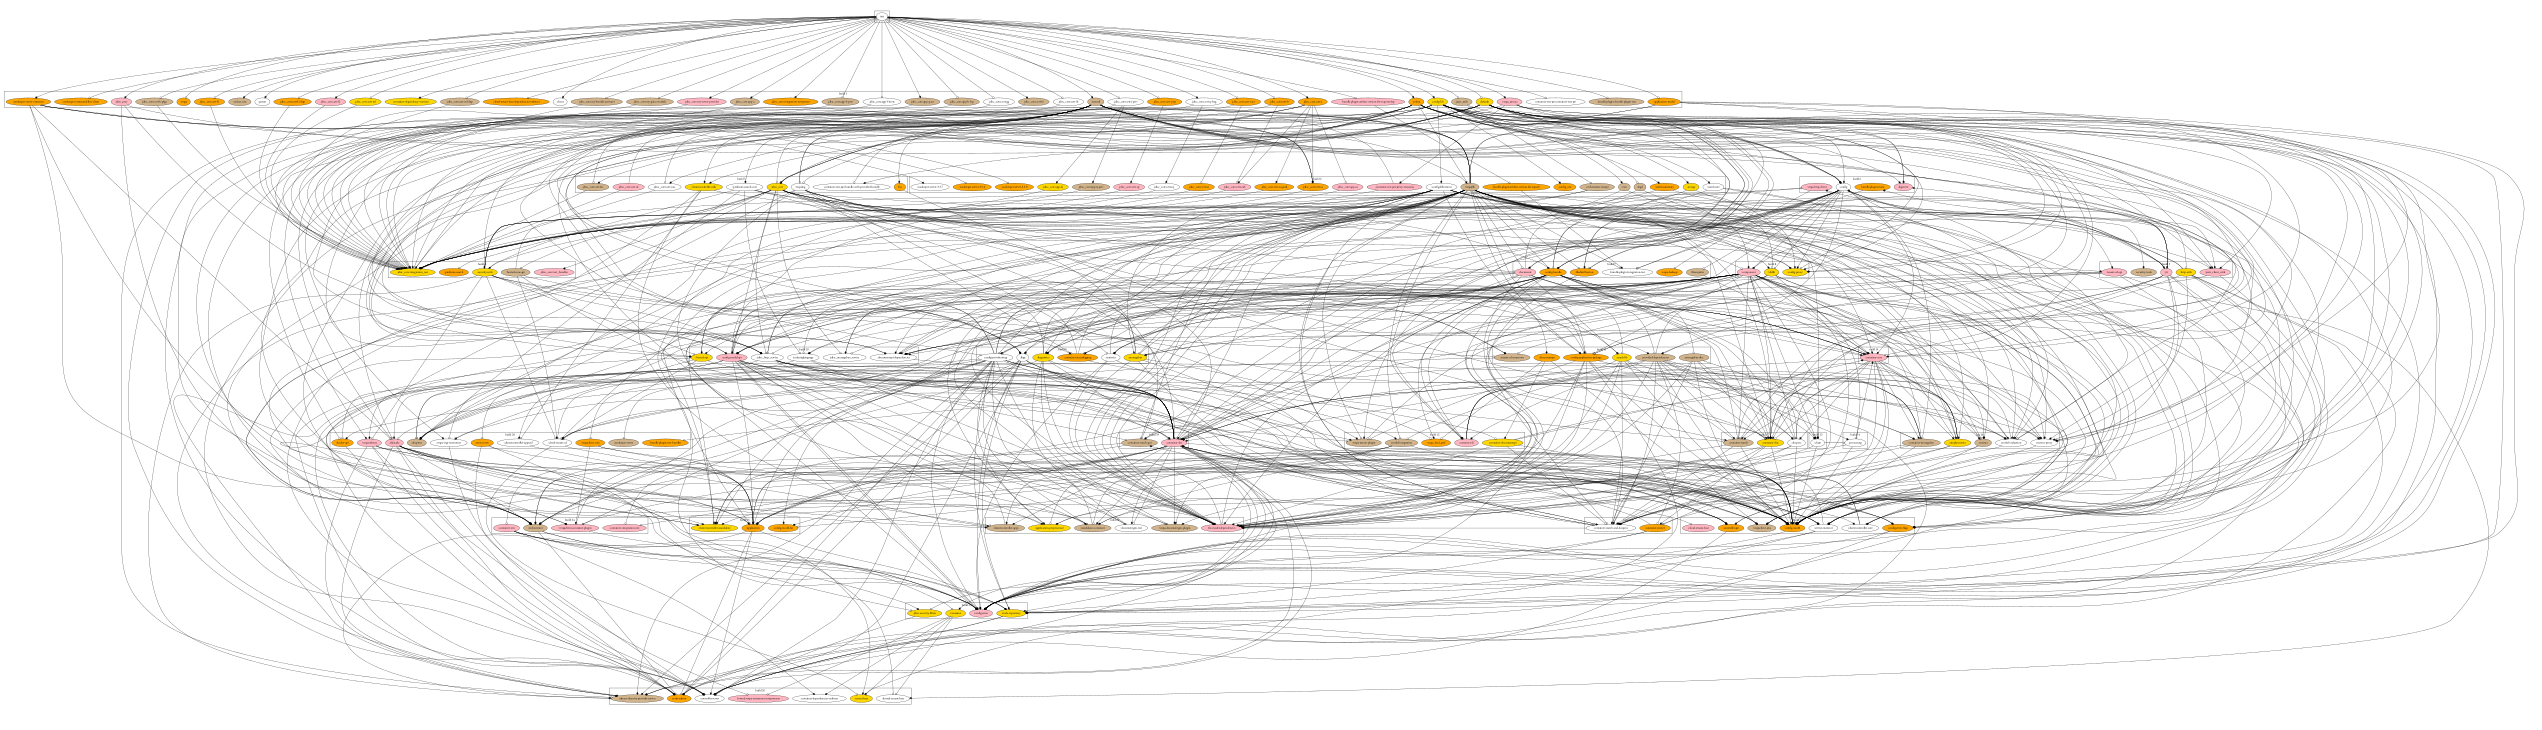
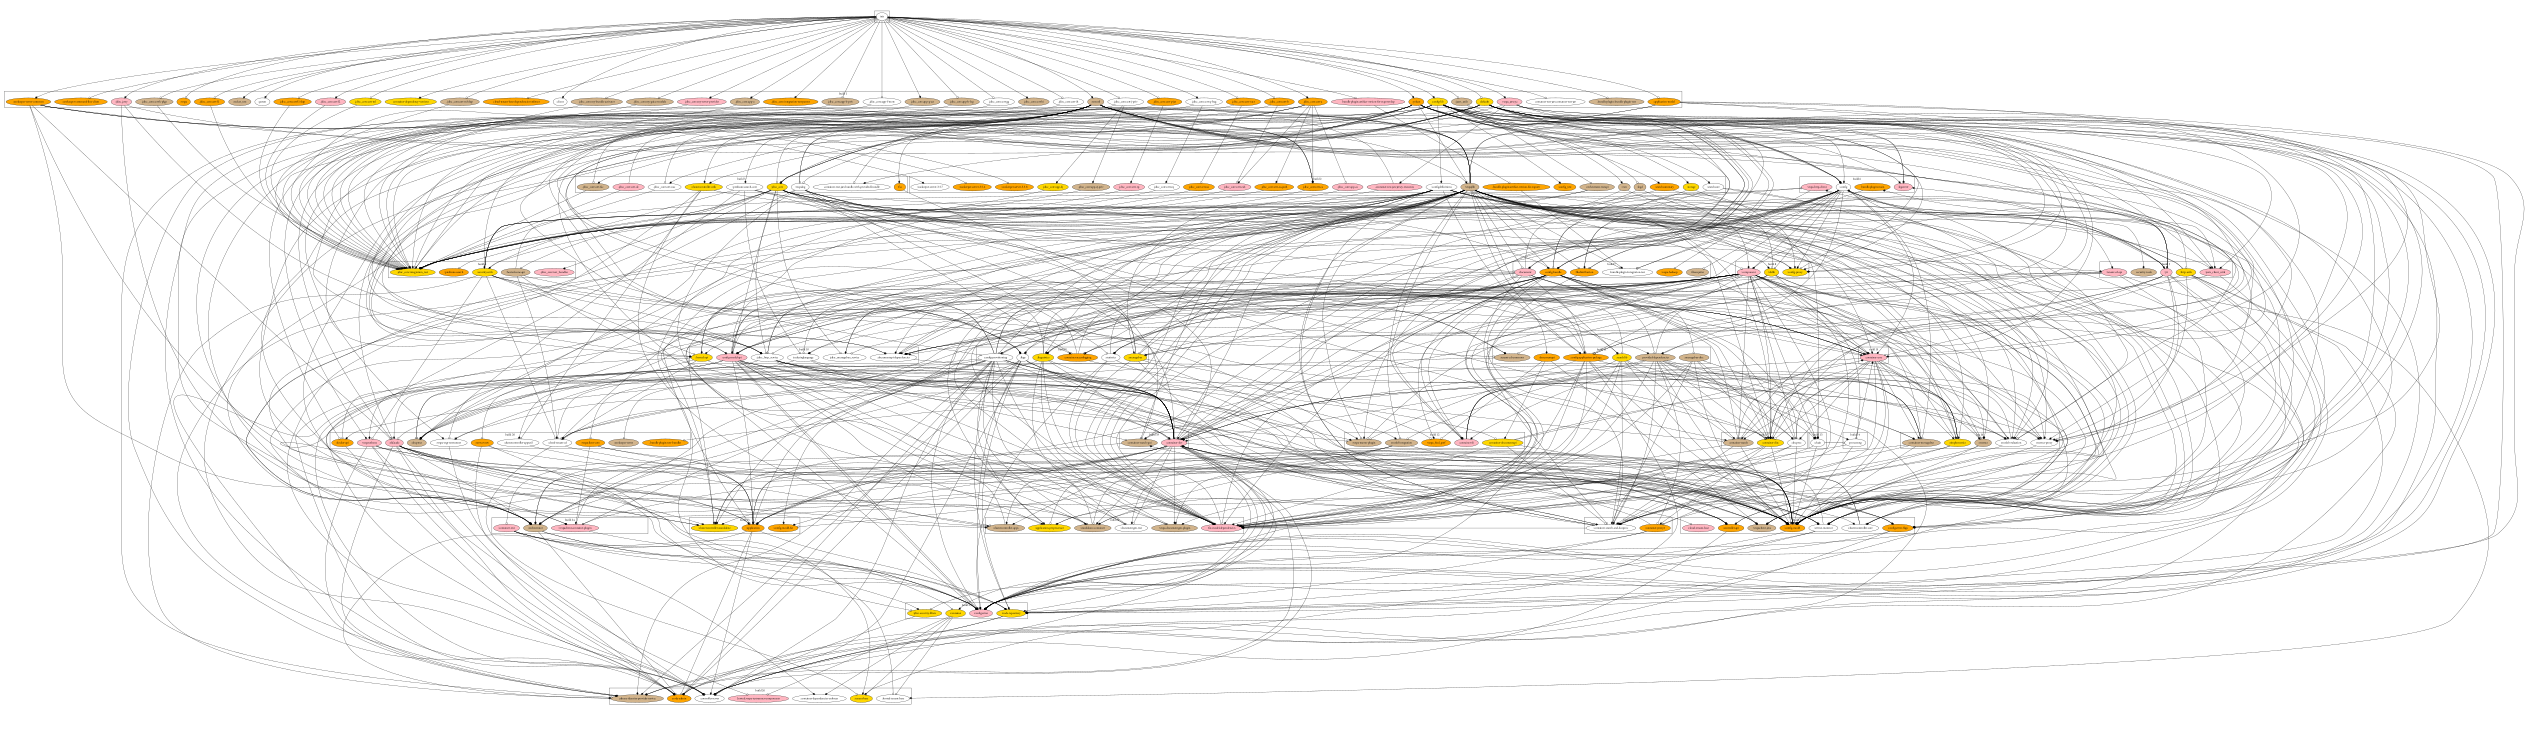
node ":container-integration-test": removed
